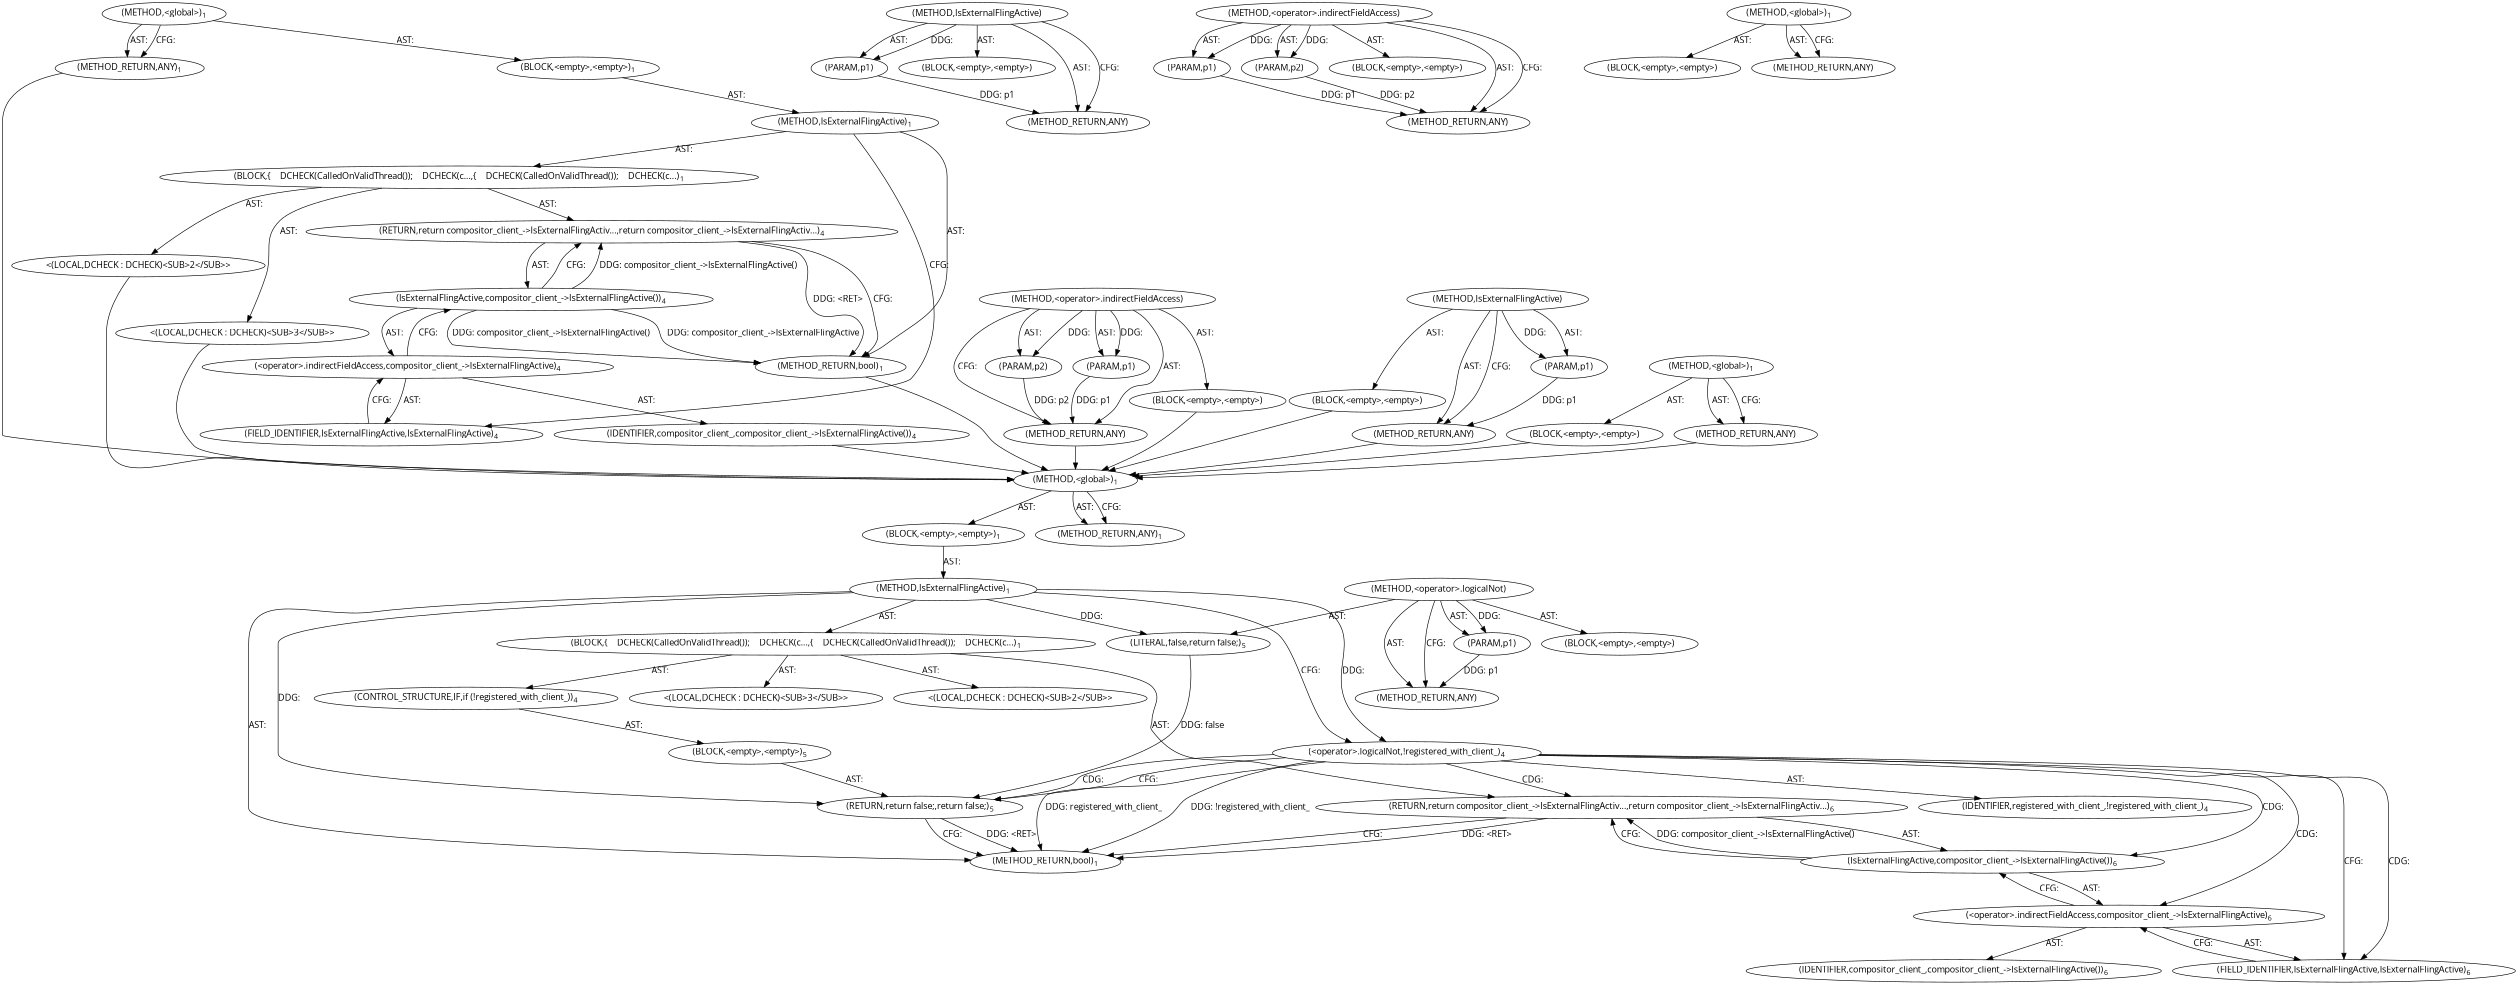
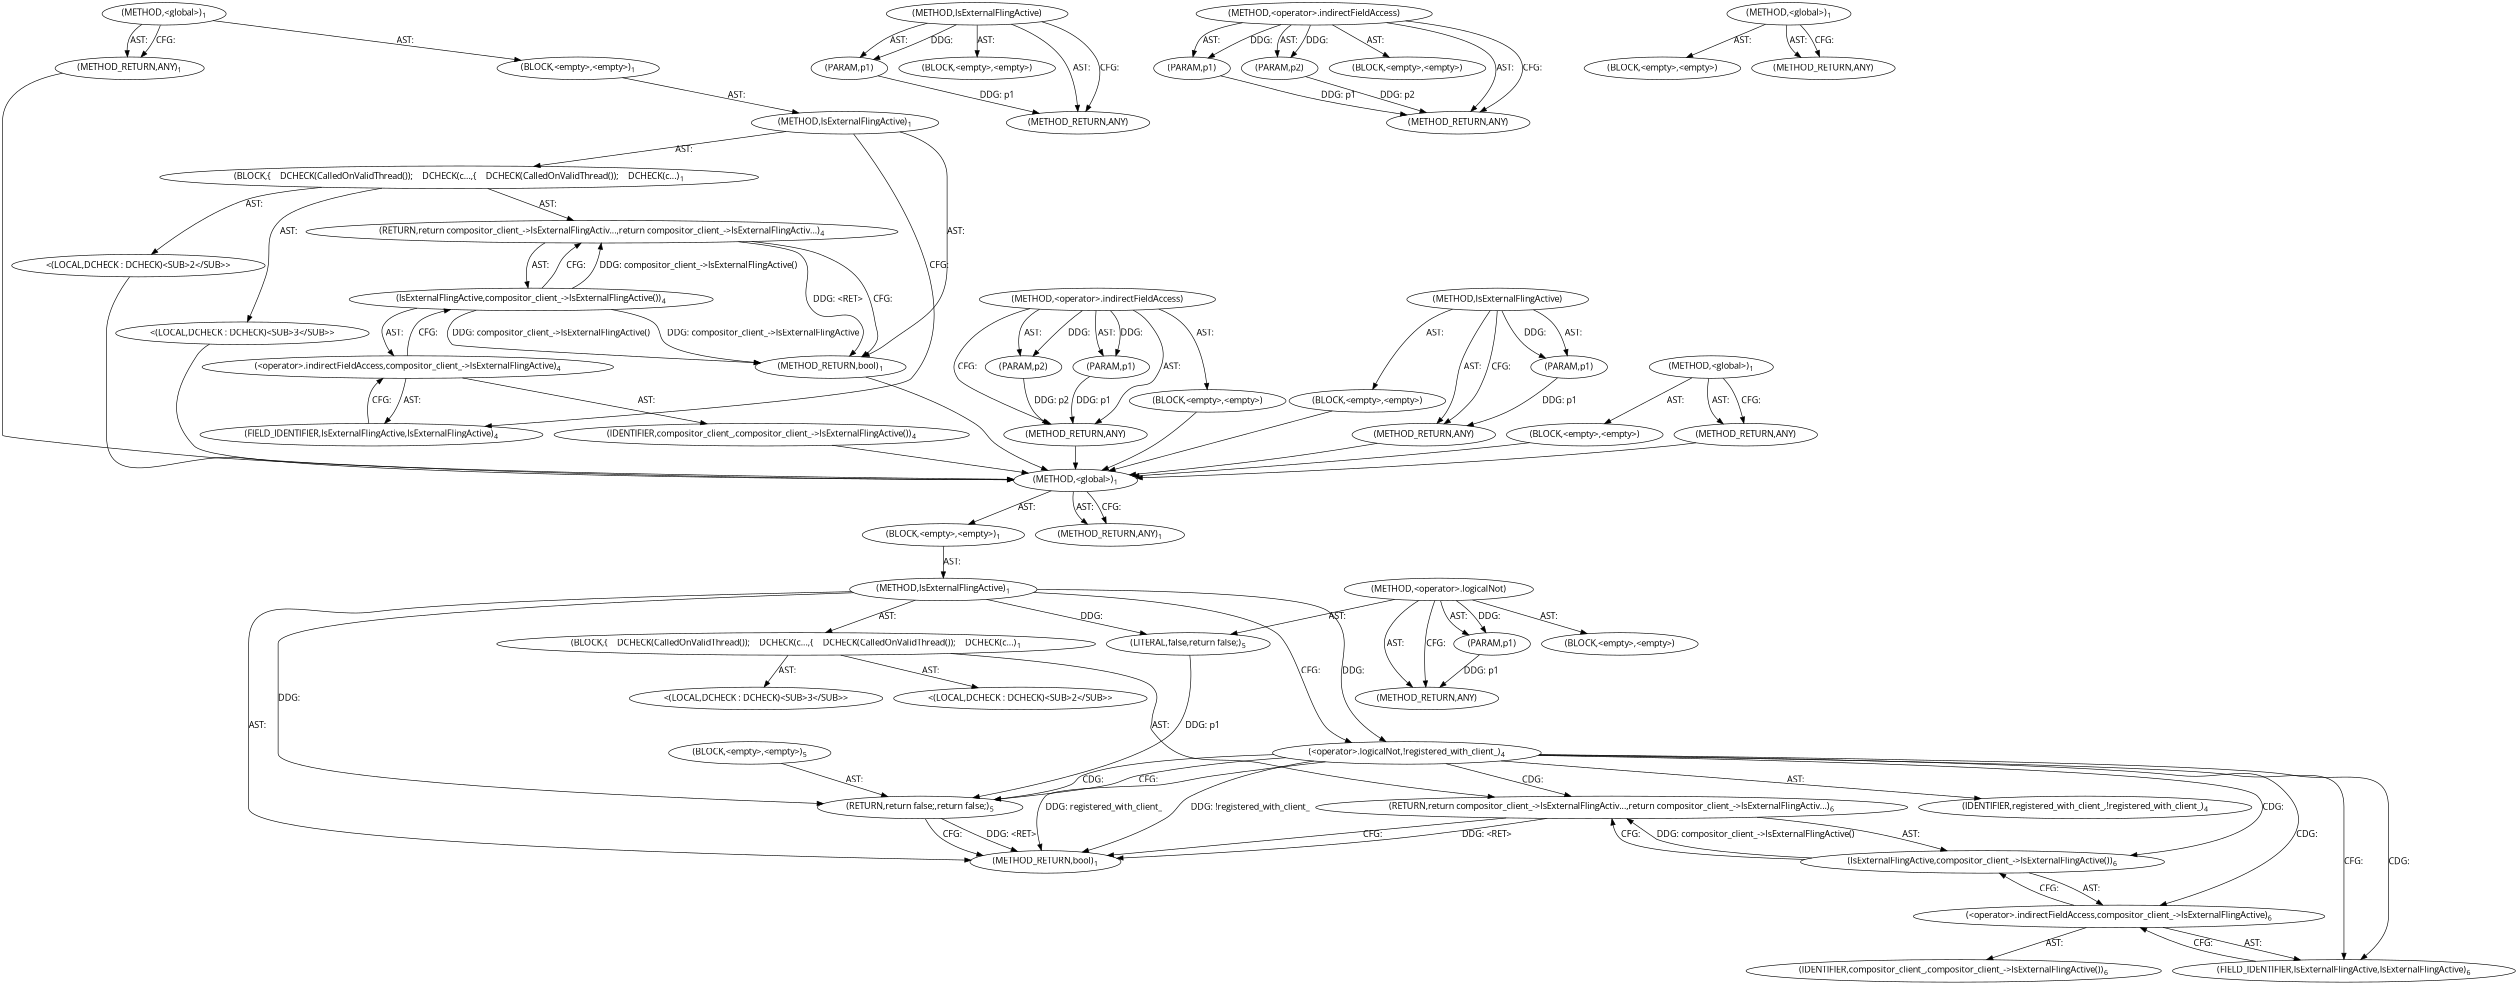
node "(CONTROL_STRUCTURE,IF,if (!registered_with_client_))": removed
edge "(LITERAL,false,return false;)" -> "(RETURN,return false;,return false;)": label "DDG: false" -> "DDG: p1"
